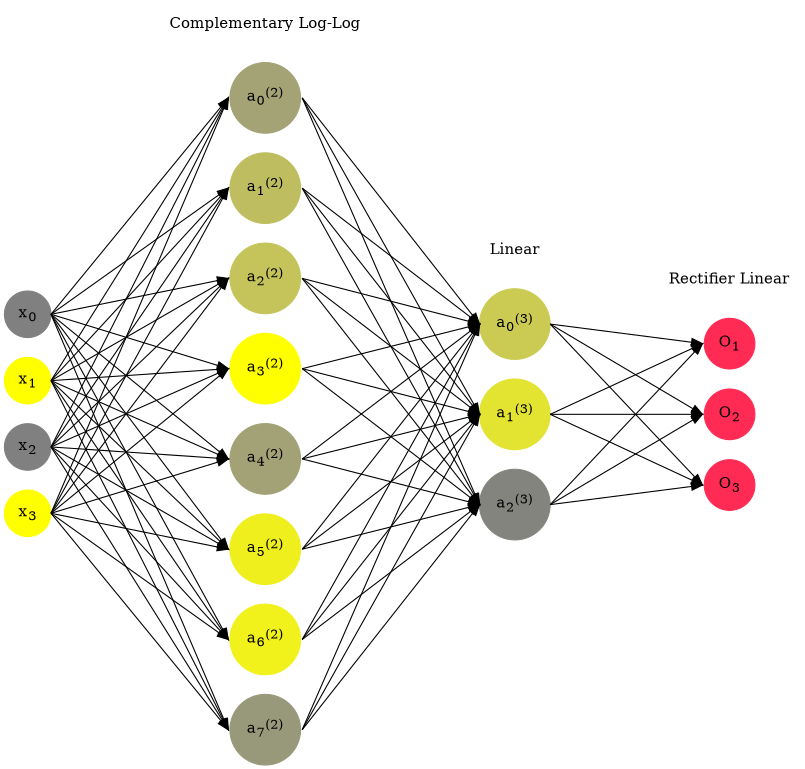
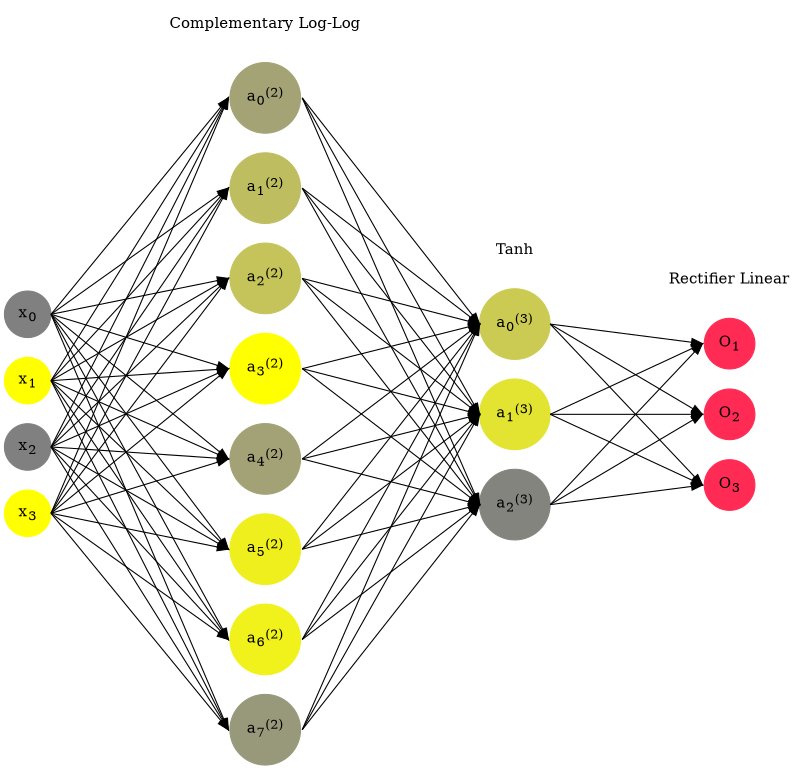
node "Linear": label "Linear" -> "Tanh"
